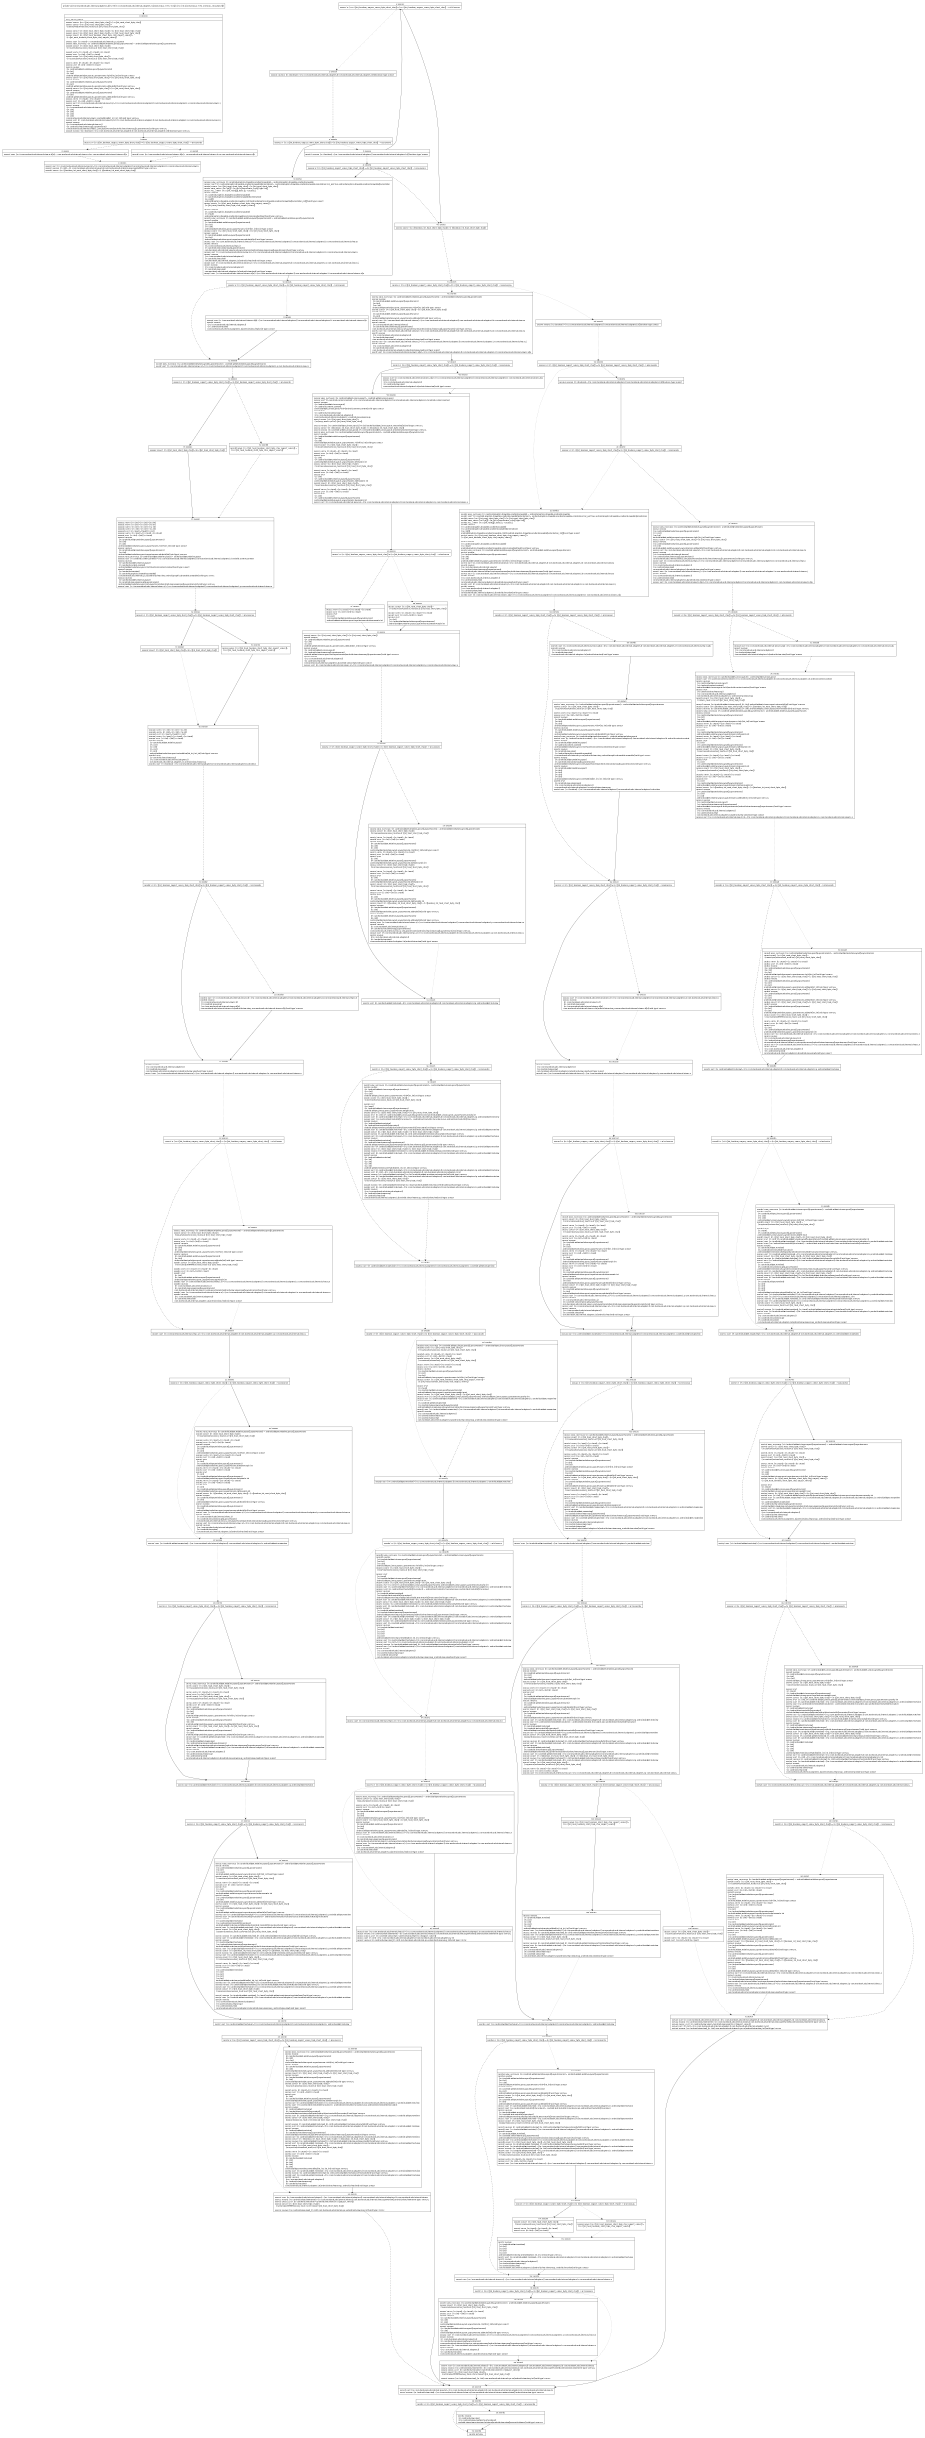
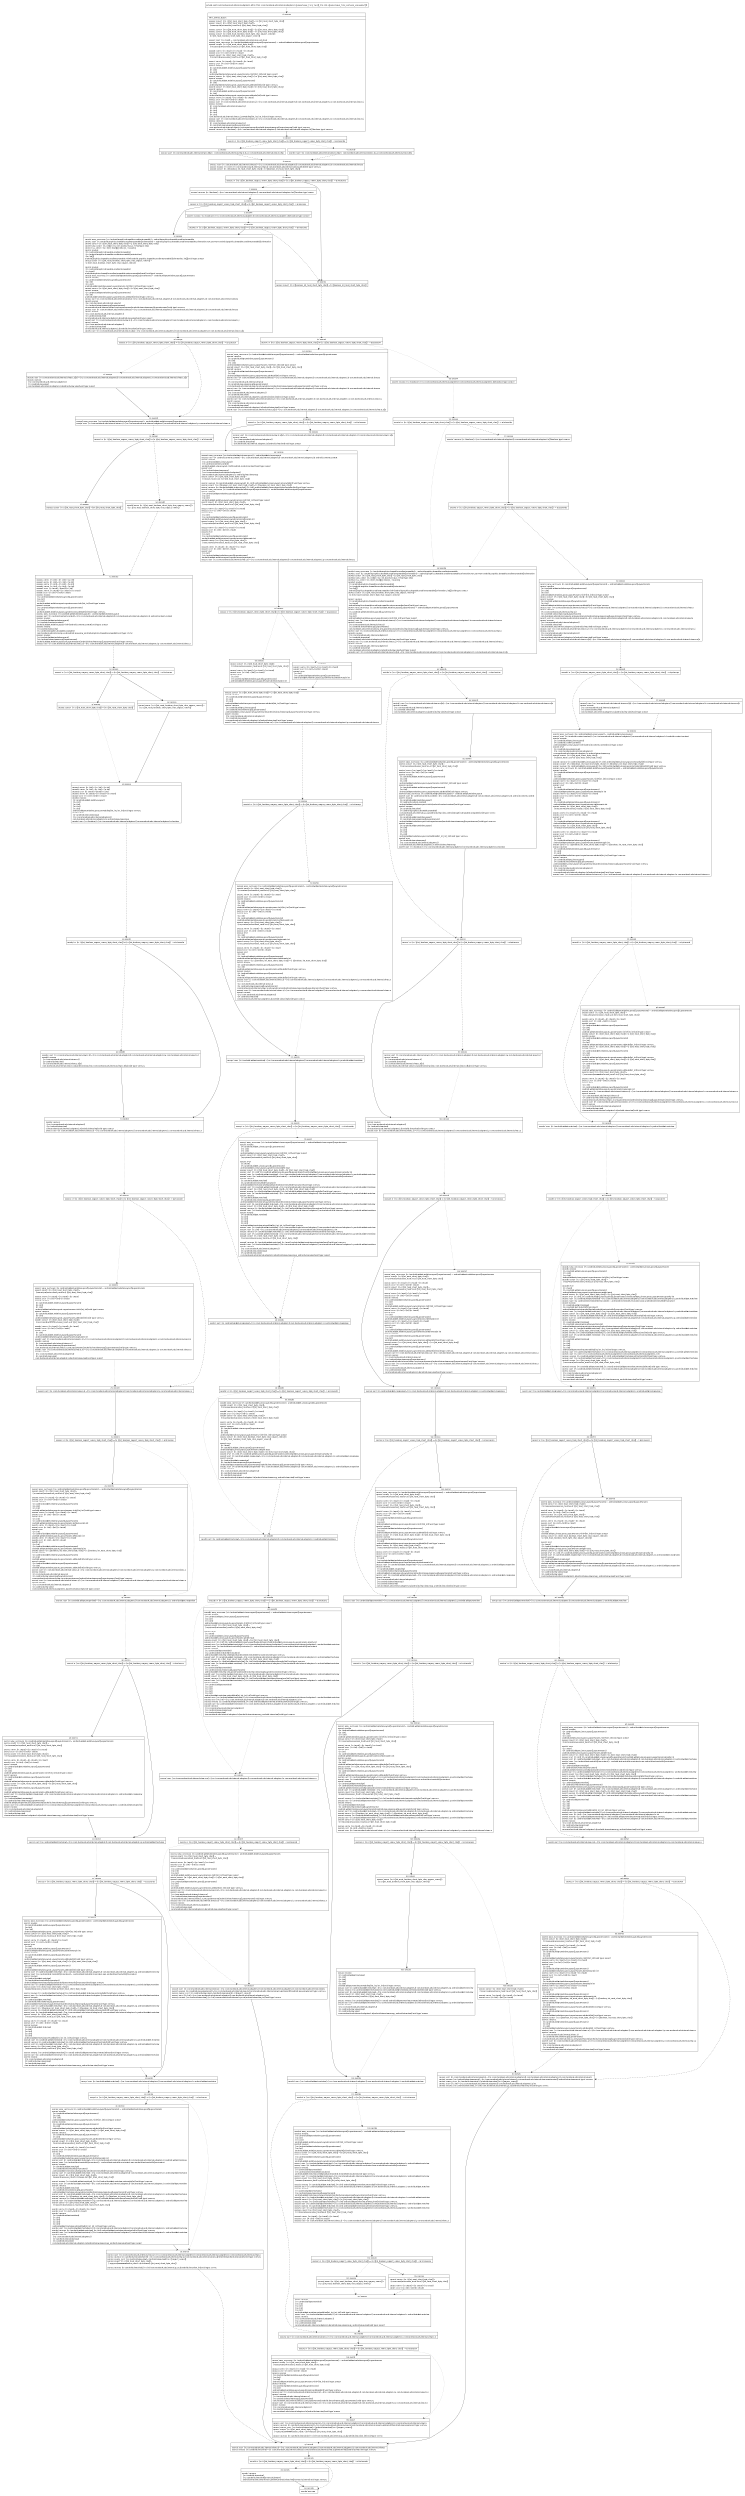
edge "7: 0x0044" -> "4: 0x003c": now "3: 0x0035" -> "4: 0x003c"
